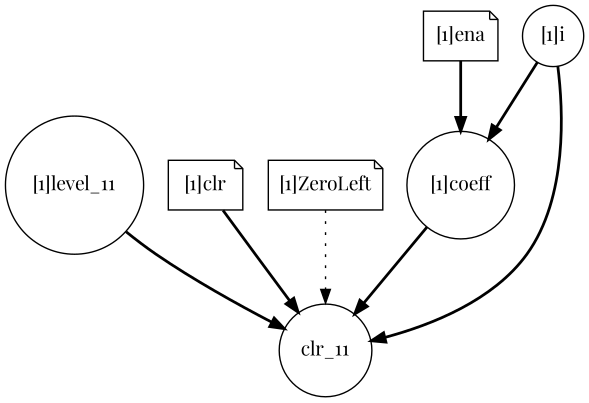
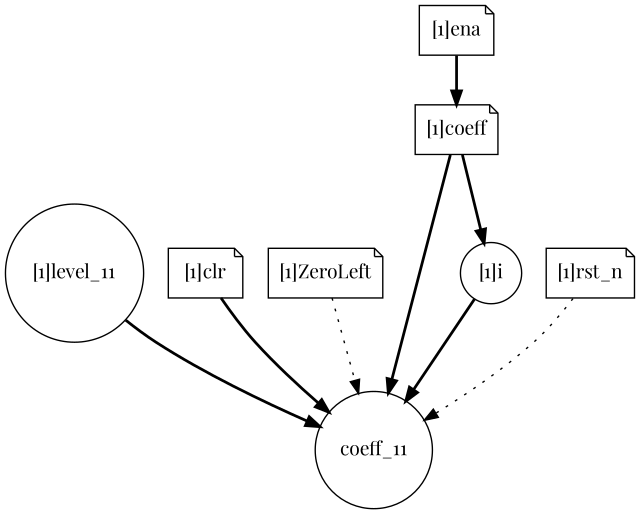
edge "[1]i" -> "[1]coeff": reversed
node "[1]coeff": shape circle -> note
node "[1]rst_n": added
node "clr_11": label "clr_11" -> "coeff_11"
